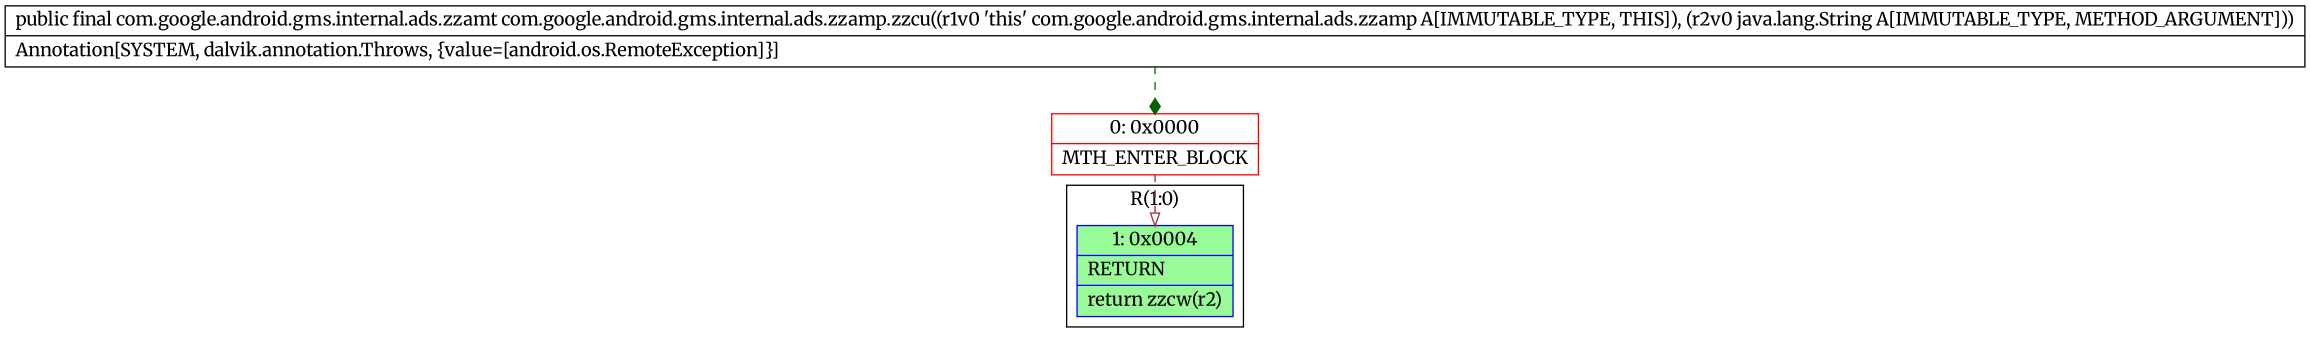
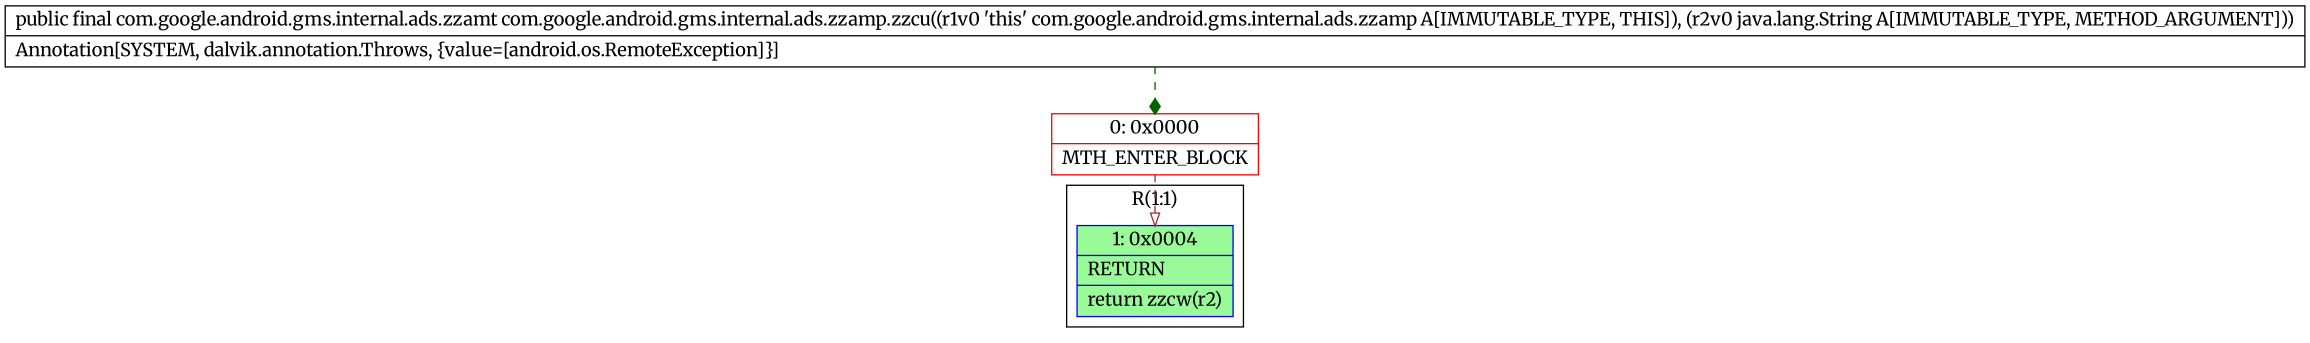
cluster "R(1:0)": label "R(1:0)" -> "R(1:1)"
